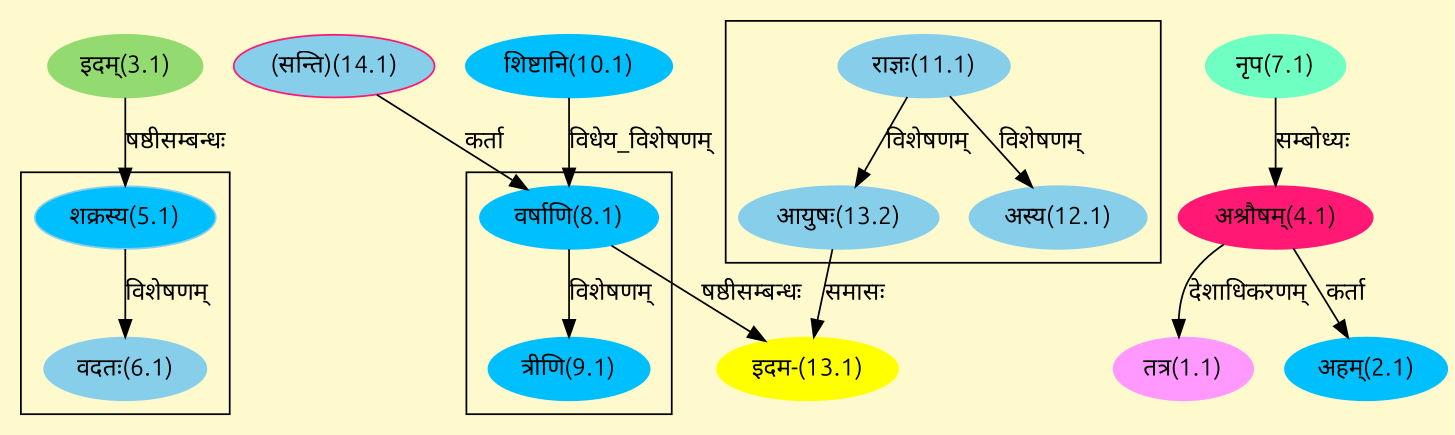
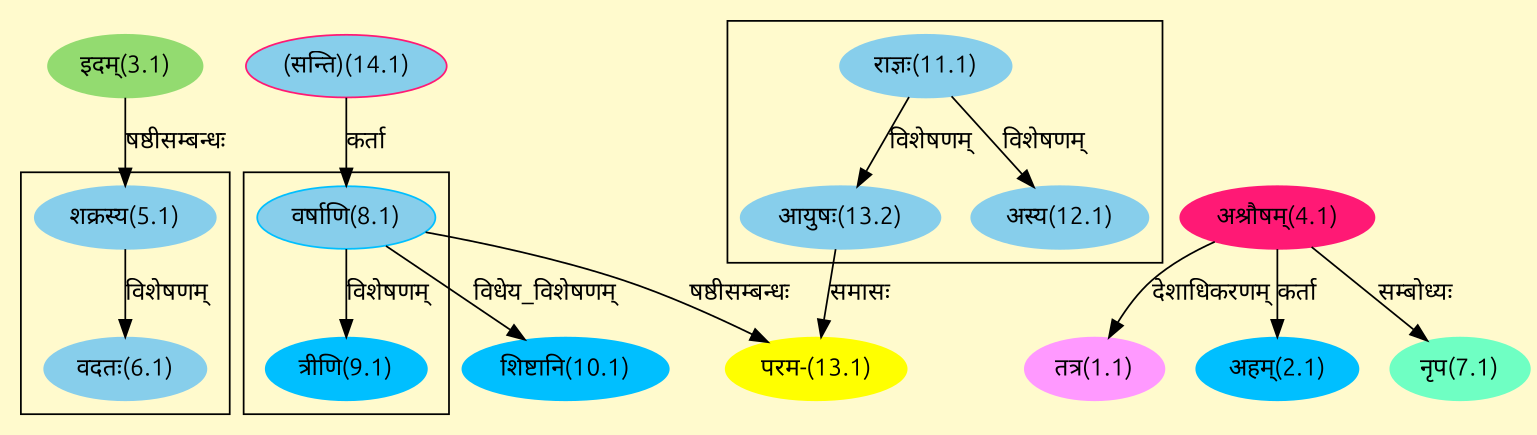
edge "शिष्टानि(10.1)" -> "वर्षाणि(8.1)": reversed
edge "नृप(7.1)" -> "अश्रौषम्(4.1)": reversed
node "शक्रस्य(5.1)": fillcolor #00bfff -> #87ceeb
node "वर्षाणि(8.1)": fillcolor #00bfff -> #87ceeb
node "इदम-(13.1)": label "इदम-(13.1)" -> "परम-(13.1)"
